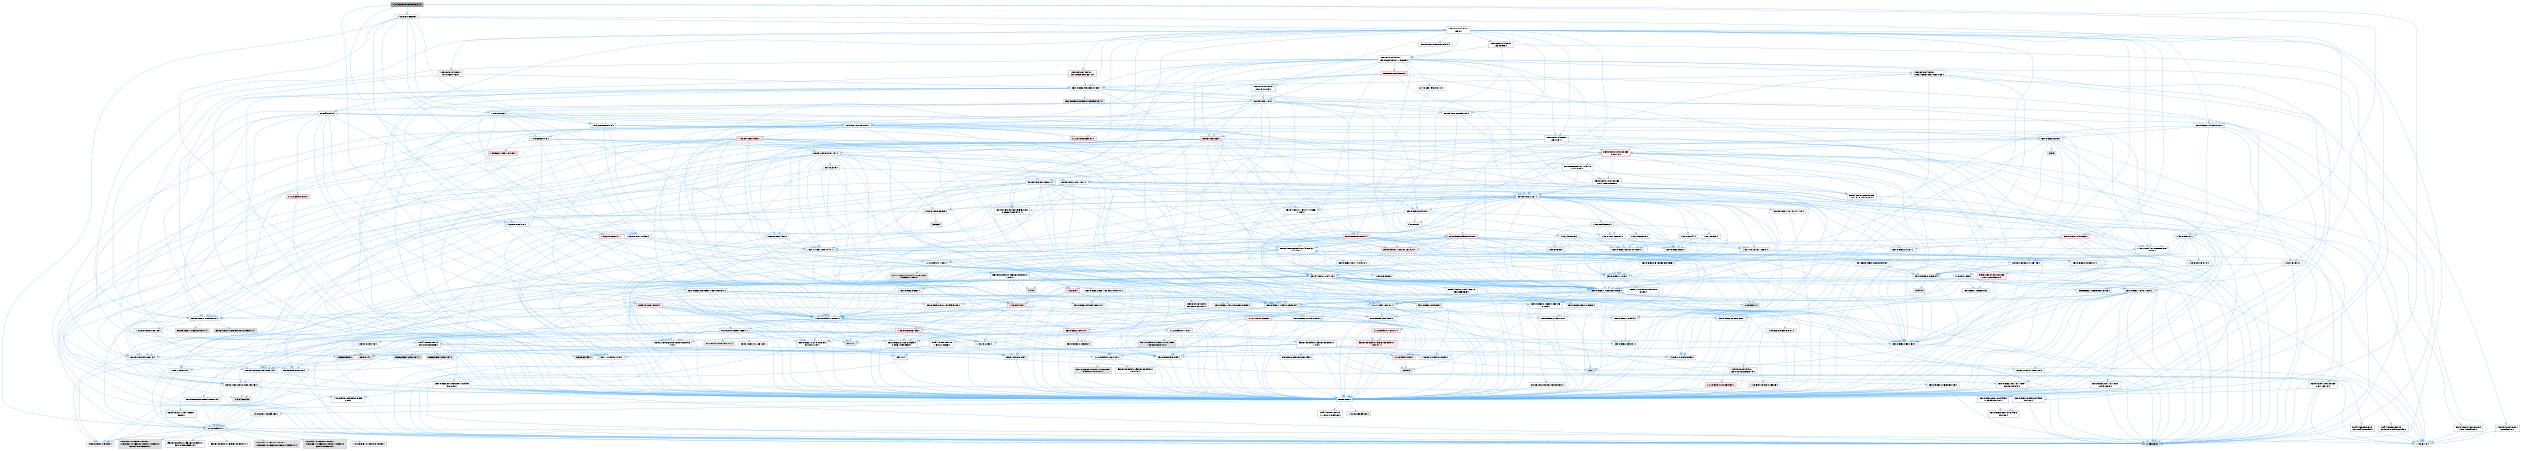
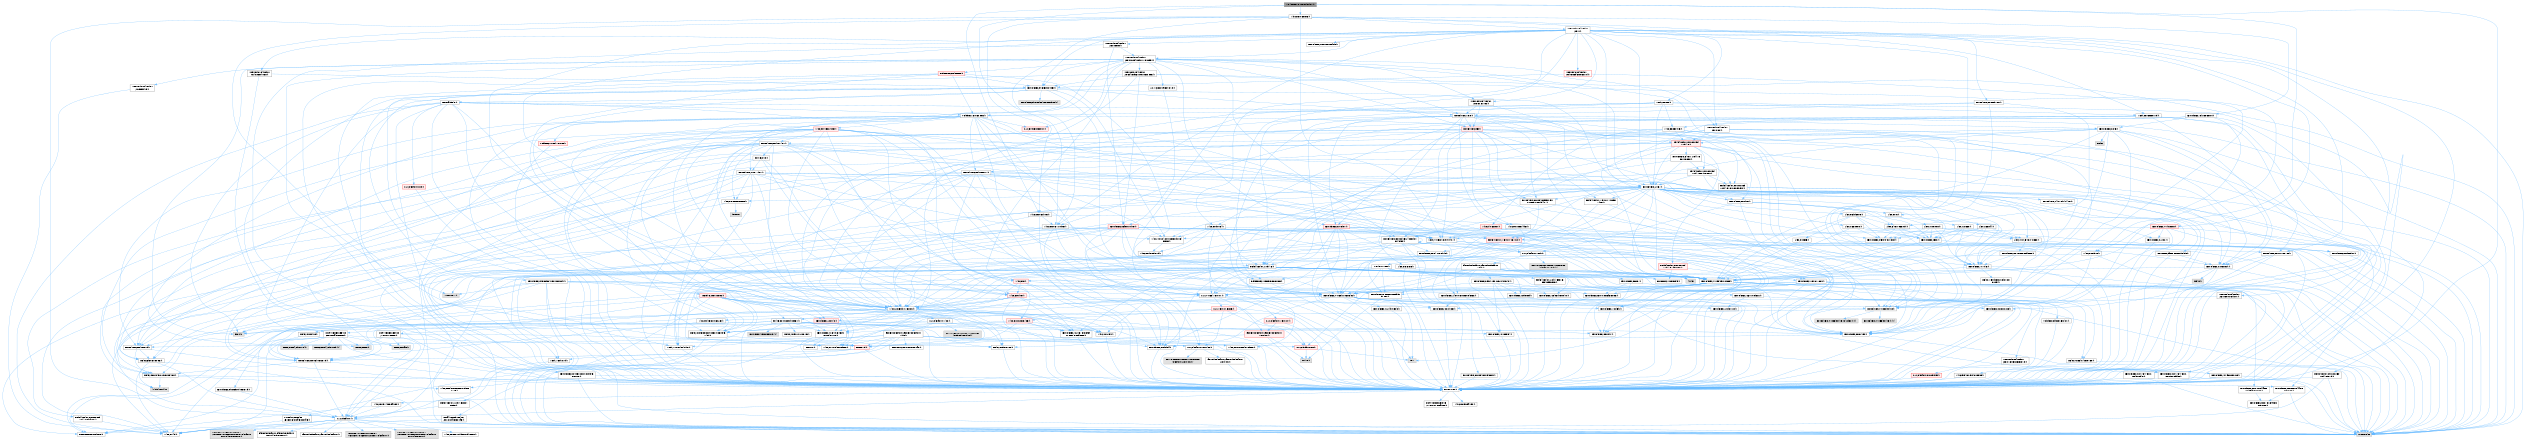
edge "Containers/Map.h" -> "Containers/SortedMap.h": reversed
edge "CoreGlobals.h" -> "Math/NumericLimits.h": now "CoreGlobals.h" -> "Templates/Atomic.h"
edge "Serialization/Structured ArchiveAdapters.h" -> "CoreTypes.h": removed
node "ProfilingDebugging /ExternalProfilerConfig.h": label "ProfilingDebugging /ExternalProfilerConfig.h" -> "UnrealTypeTraits /ExternalProfilerConfig.h"
